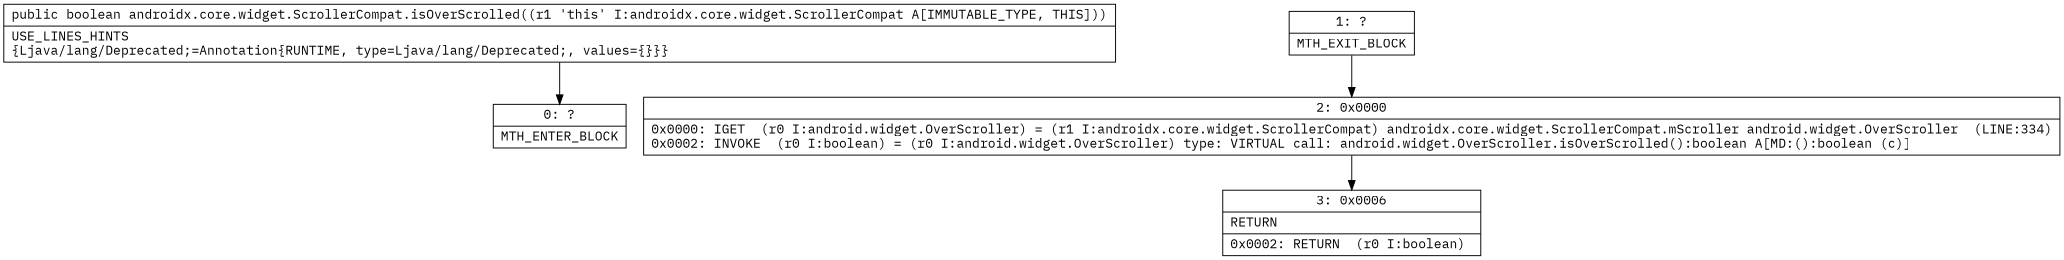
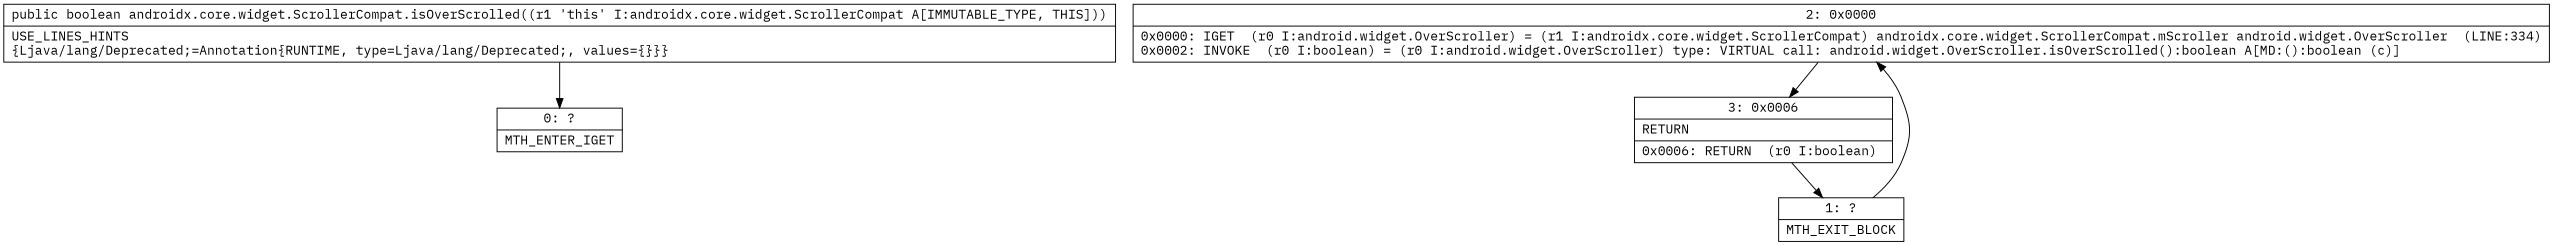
node "0: ?": text "MTH_ENTER_BLOCK" -> "MTH_ENTER_IGET"
edge "3: 0x0006" -> "1: ?": added
node "3: 0x0006": text "0x0002: RETURN  (r0 I:boolean)" -> "0x0006: RETURN  (r0 I:boolean)"
